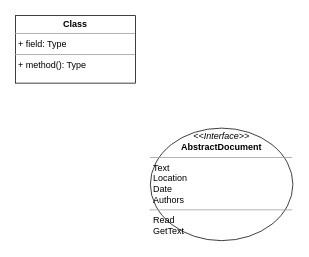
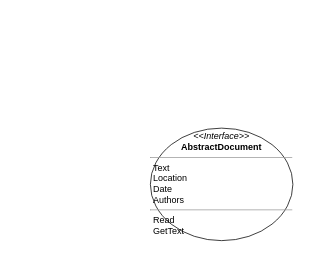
node "Class + field: Type + method(): Type": removed
